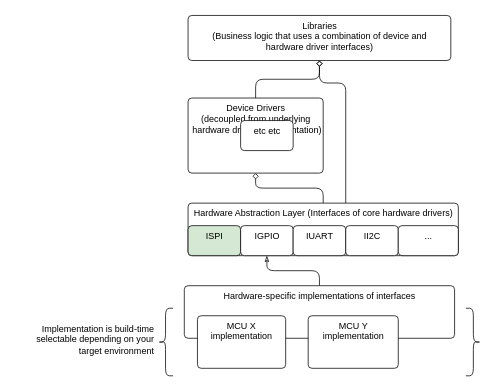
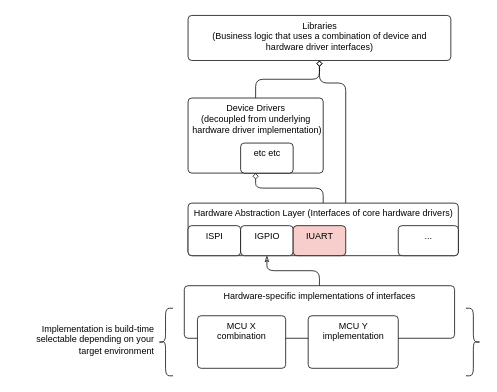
node "etc etc": moved (267, 135) -> (267, 158)
node "ISPI": fillcolor #d5e8d4 -> #ffffff
node "IUART": fillcolor #ffffff -> #f8cecc
node "II2C": removed
node "MCU X implementation": label "MCU X implementation" -> "MCU X combination"
